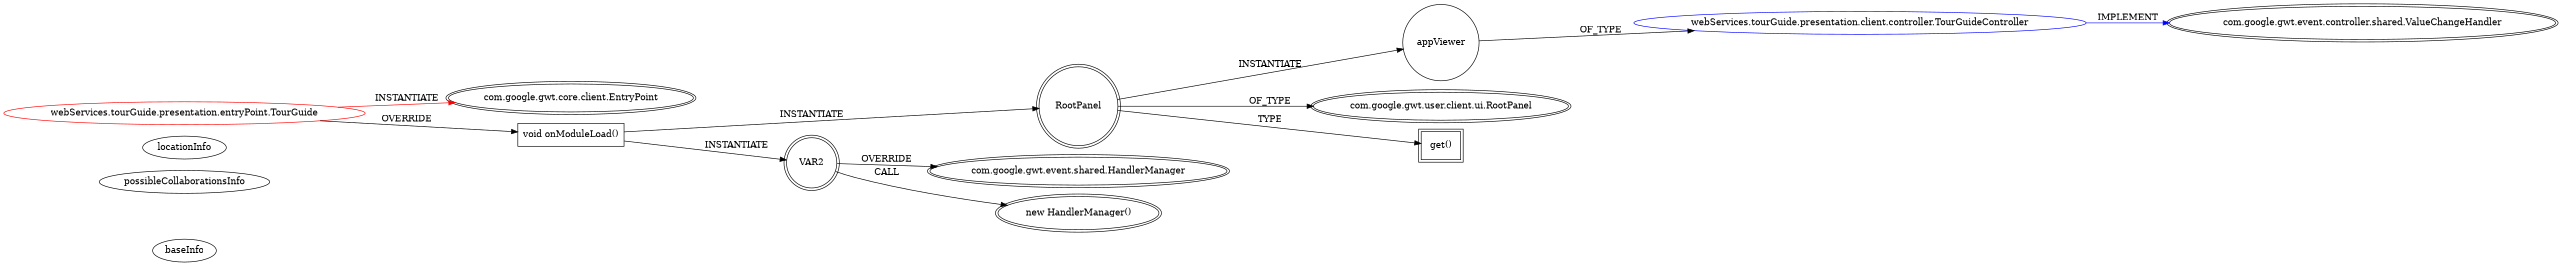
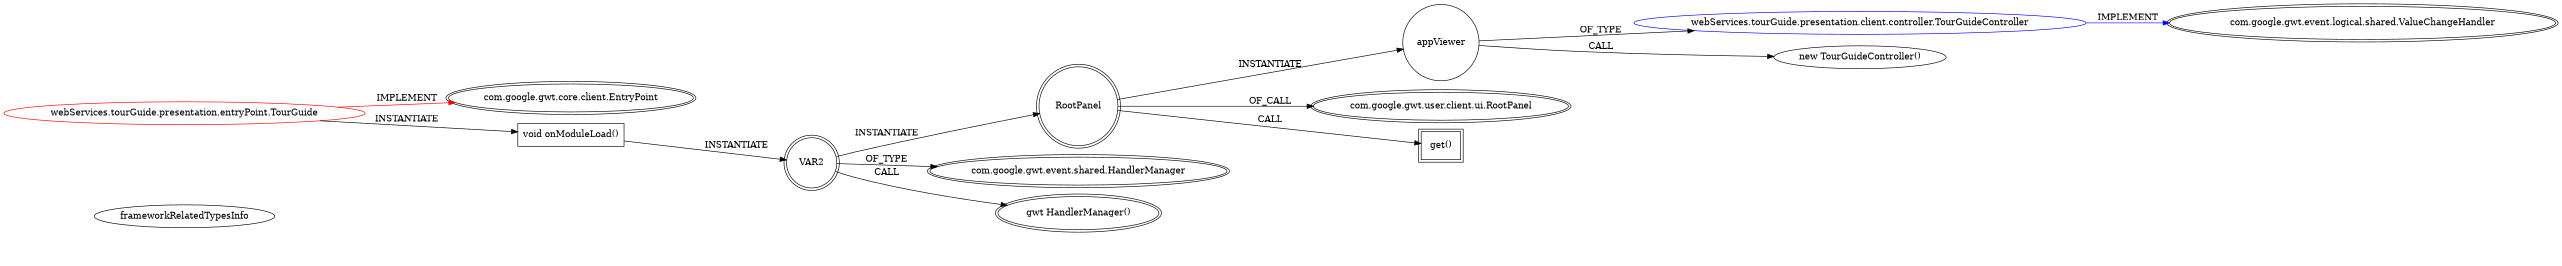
node "com.google.gwt.event.controller.shared.ValueChangeHandler": label "com.google.gwt.event.controller.shared.ValueChangeHandler" -> "com.google.gwt.event.logical.shared.ValueChangeHandler"
node "new TourGuideController()": added
edge "webServices.tourGuide.presentation.entryPoint.TourGuide" -> "com.google.gwt.core.client.EntryPoint": label "INSTANTIATE" -> "IMPLEMENT"
edge "RootPanel" -> "com.google.gwt.user.client.ui.RootPanel": label "OF_TYPE" -> "OF_CALL"
edge "webServices.tourGuide.presentation.entryPoint.TourGuide" -> "void onModuleLoad()": label "OVERRIDE" -> "INSTANTIATE"
edge "void onModuleLoad()" -> "RootPanel": now "VAR2" -> "RootPanel"
edge "RootPanel" -> "get()": label "TYPE" -> "CALL"
node "locationInfo": removed
edge "VAR2" -> "com.google.gwt.event.shared.HandlerManager": label "OVERRIDE" -> "OF_TYPE"
node "possibleCollaborationsInfo": removed
node "new HandlerManager()": label "new HandlerManager()" -> "gwt HandlerManager()"
node "frameworkRelatedTypesInfo": added
node "baseInfo": removed
